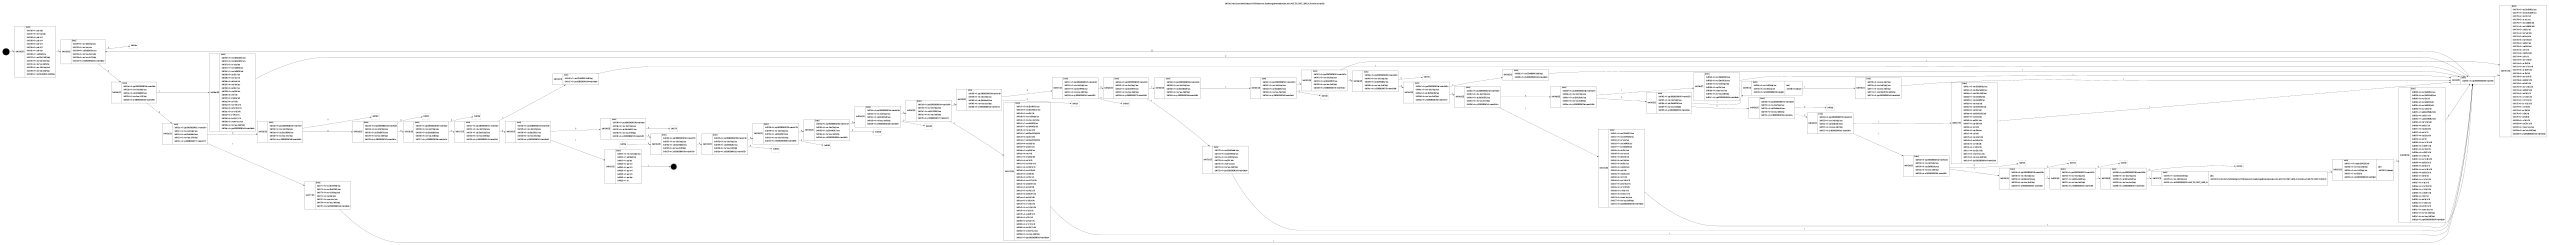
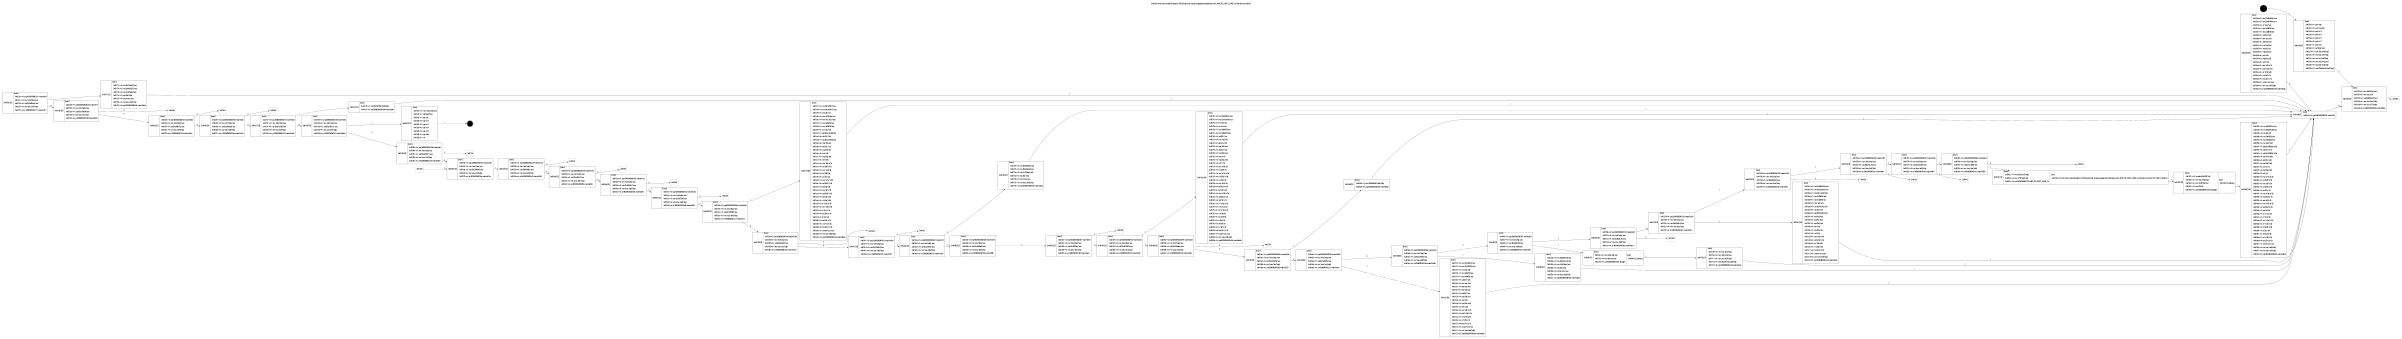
edge "0x401e04 [5]" -> "0x40178c [134]": reversed
node "0x4012a6 [22]": removed
